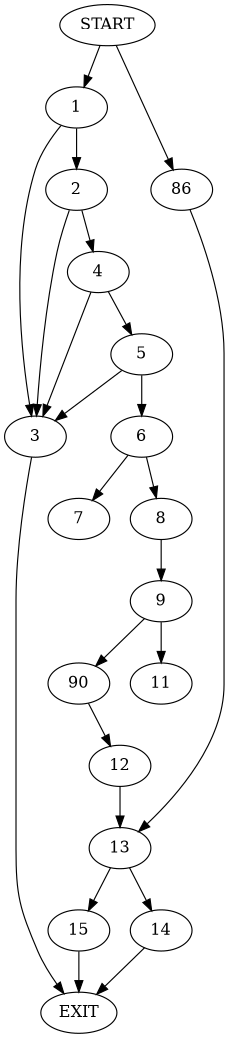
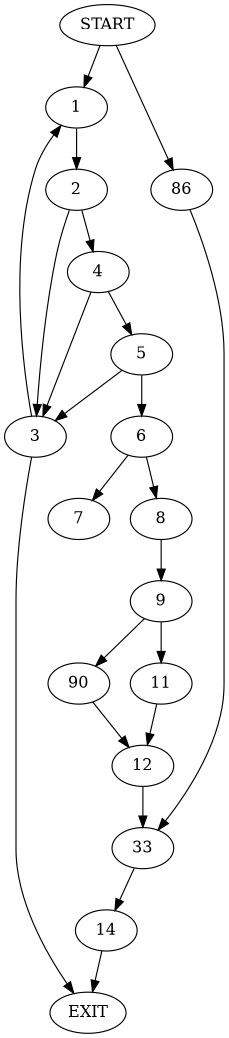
edge "1" -> "3": reversed
edge "11" -> "12": added
node "13": label "13" -> "33"
node "15": removed
